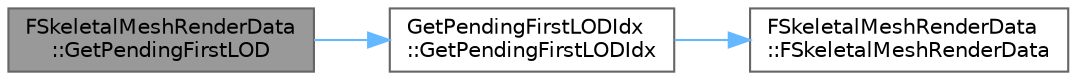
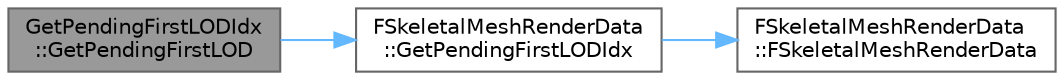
node "FSkeletalMeshRenderData ::GetPendingFirstLOD": label "FSkeletalMeshRenderData ::GetPendingFirstLOD" -> "GetPendingFirstLODIdx ::GetPendingFirstLOD"
node "GetPendingFirstLODIdx ::GetPendingFirstLODIdx": label "GetPendingFirstLODIdx ::GetPendingFirstLODIdx" -> "FSkeletalMeshRenderData ::GetPendingFirstLODIdx"
